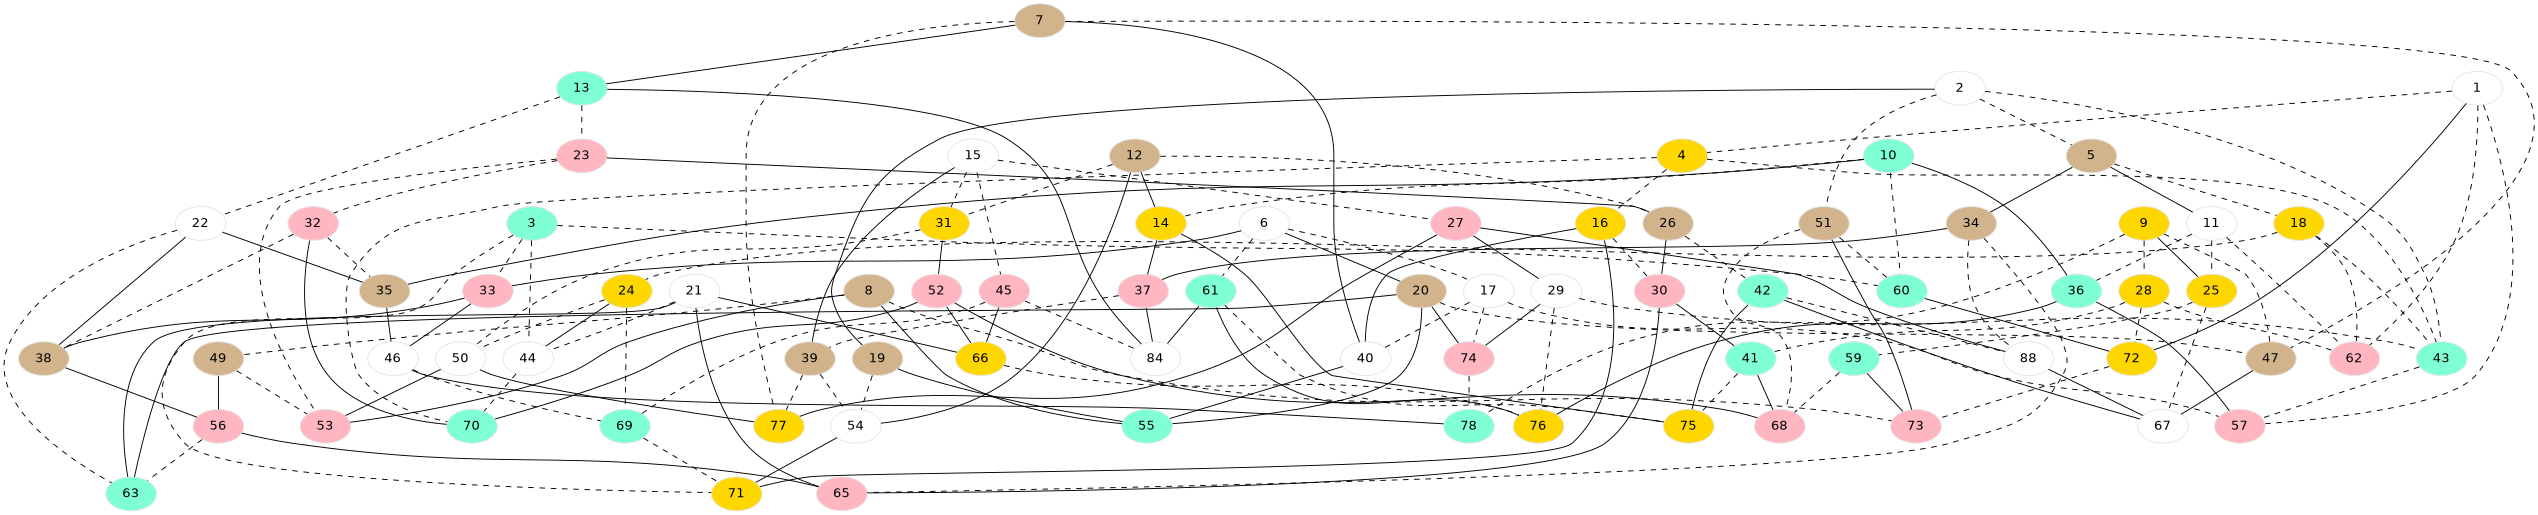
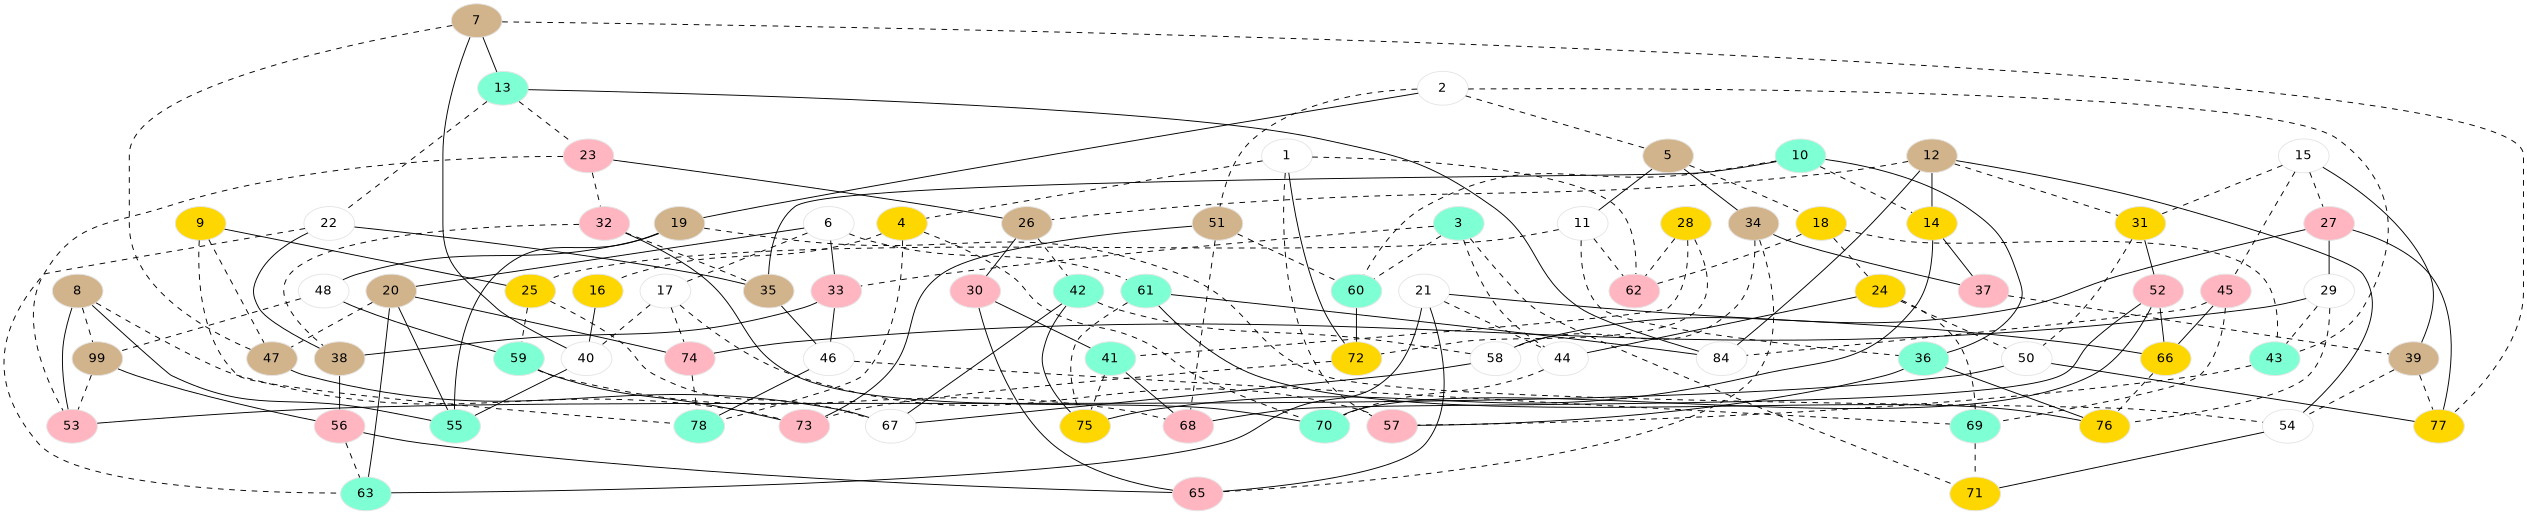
edge "4" -- "43": now "4" -- "78"
edge "16" -- "30": removed
edge "9" -- "28": removed
node "48": added
edge "37" -- "84": now "12" -- "84"
node "49": label "49" -> "99"
node "88": label "88" -> "58"
edge "16" -- "71": removed
